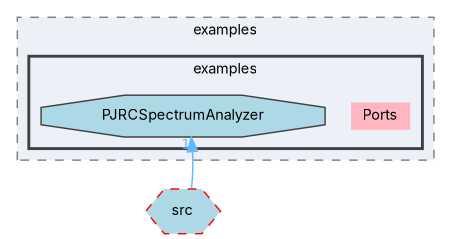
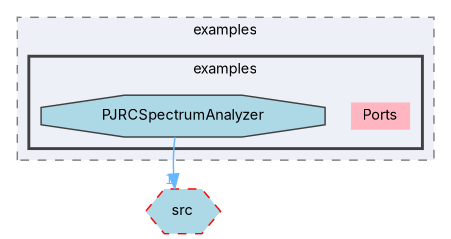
edge "src" -> "PJRCSpectrumAnalyzer": reversed
